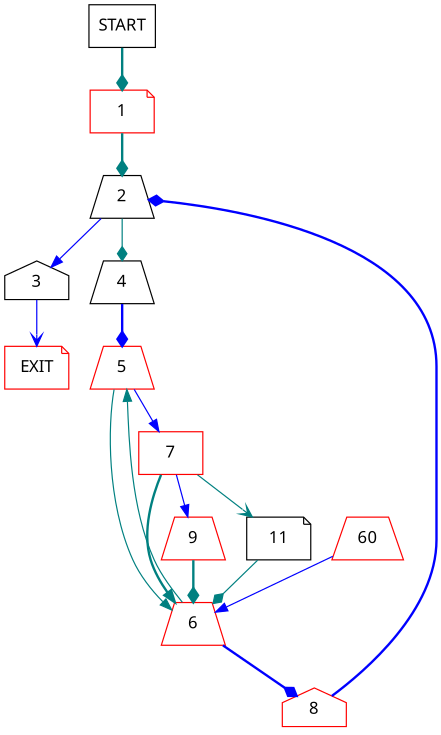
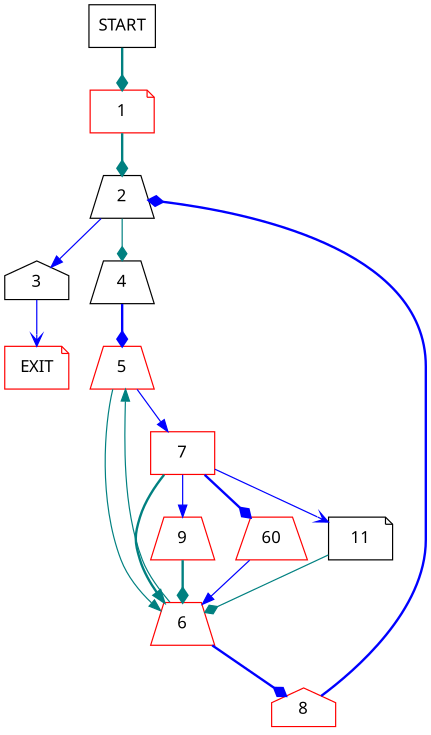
edge "7" -> "60": added
edge "7" -> "11": color teal -> blue
